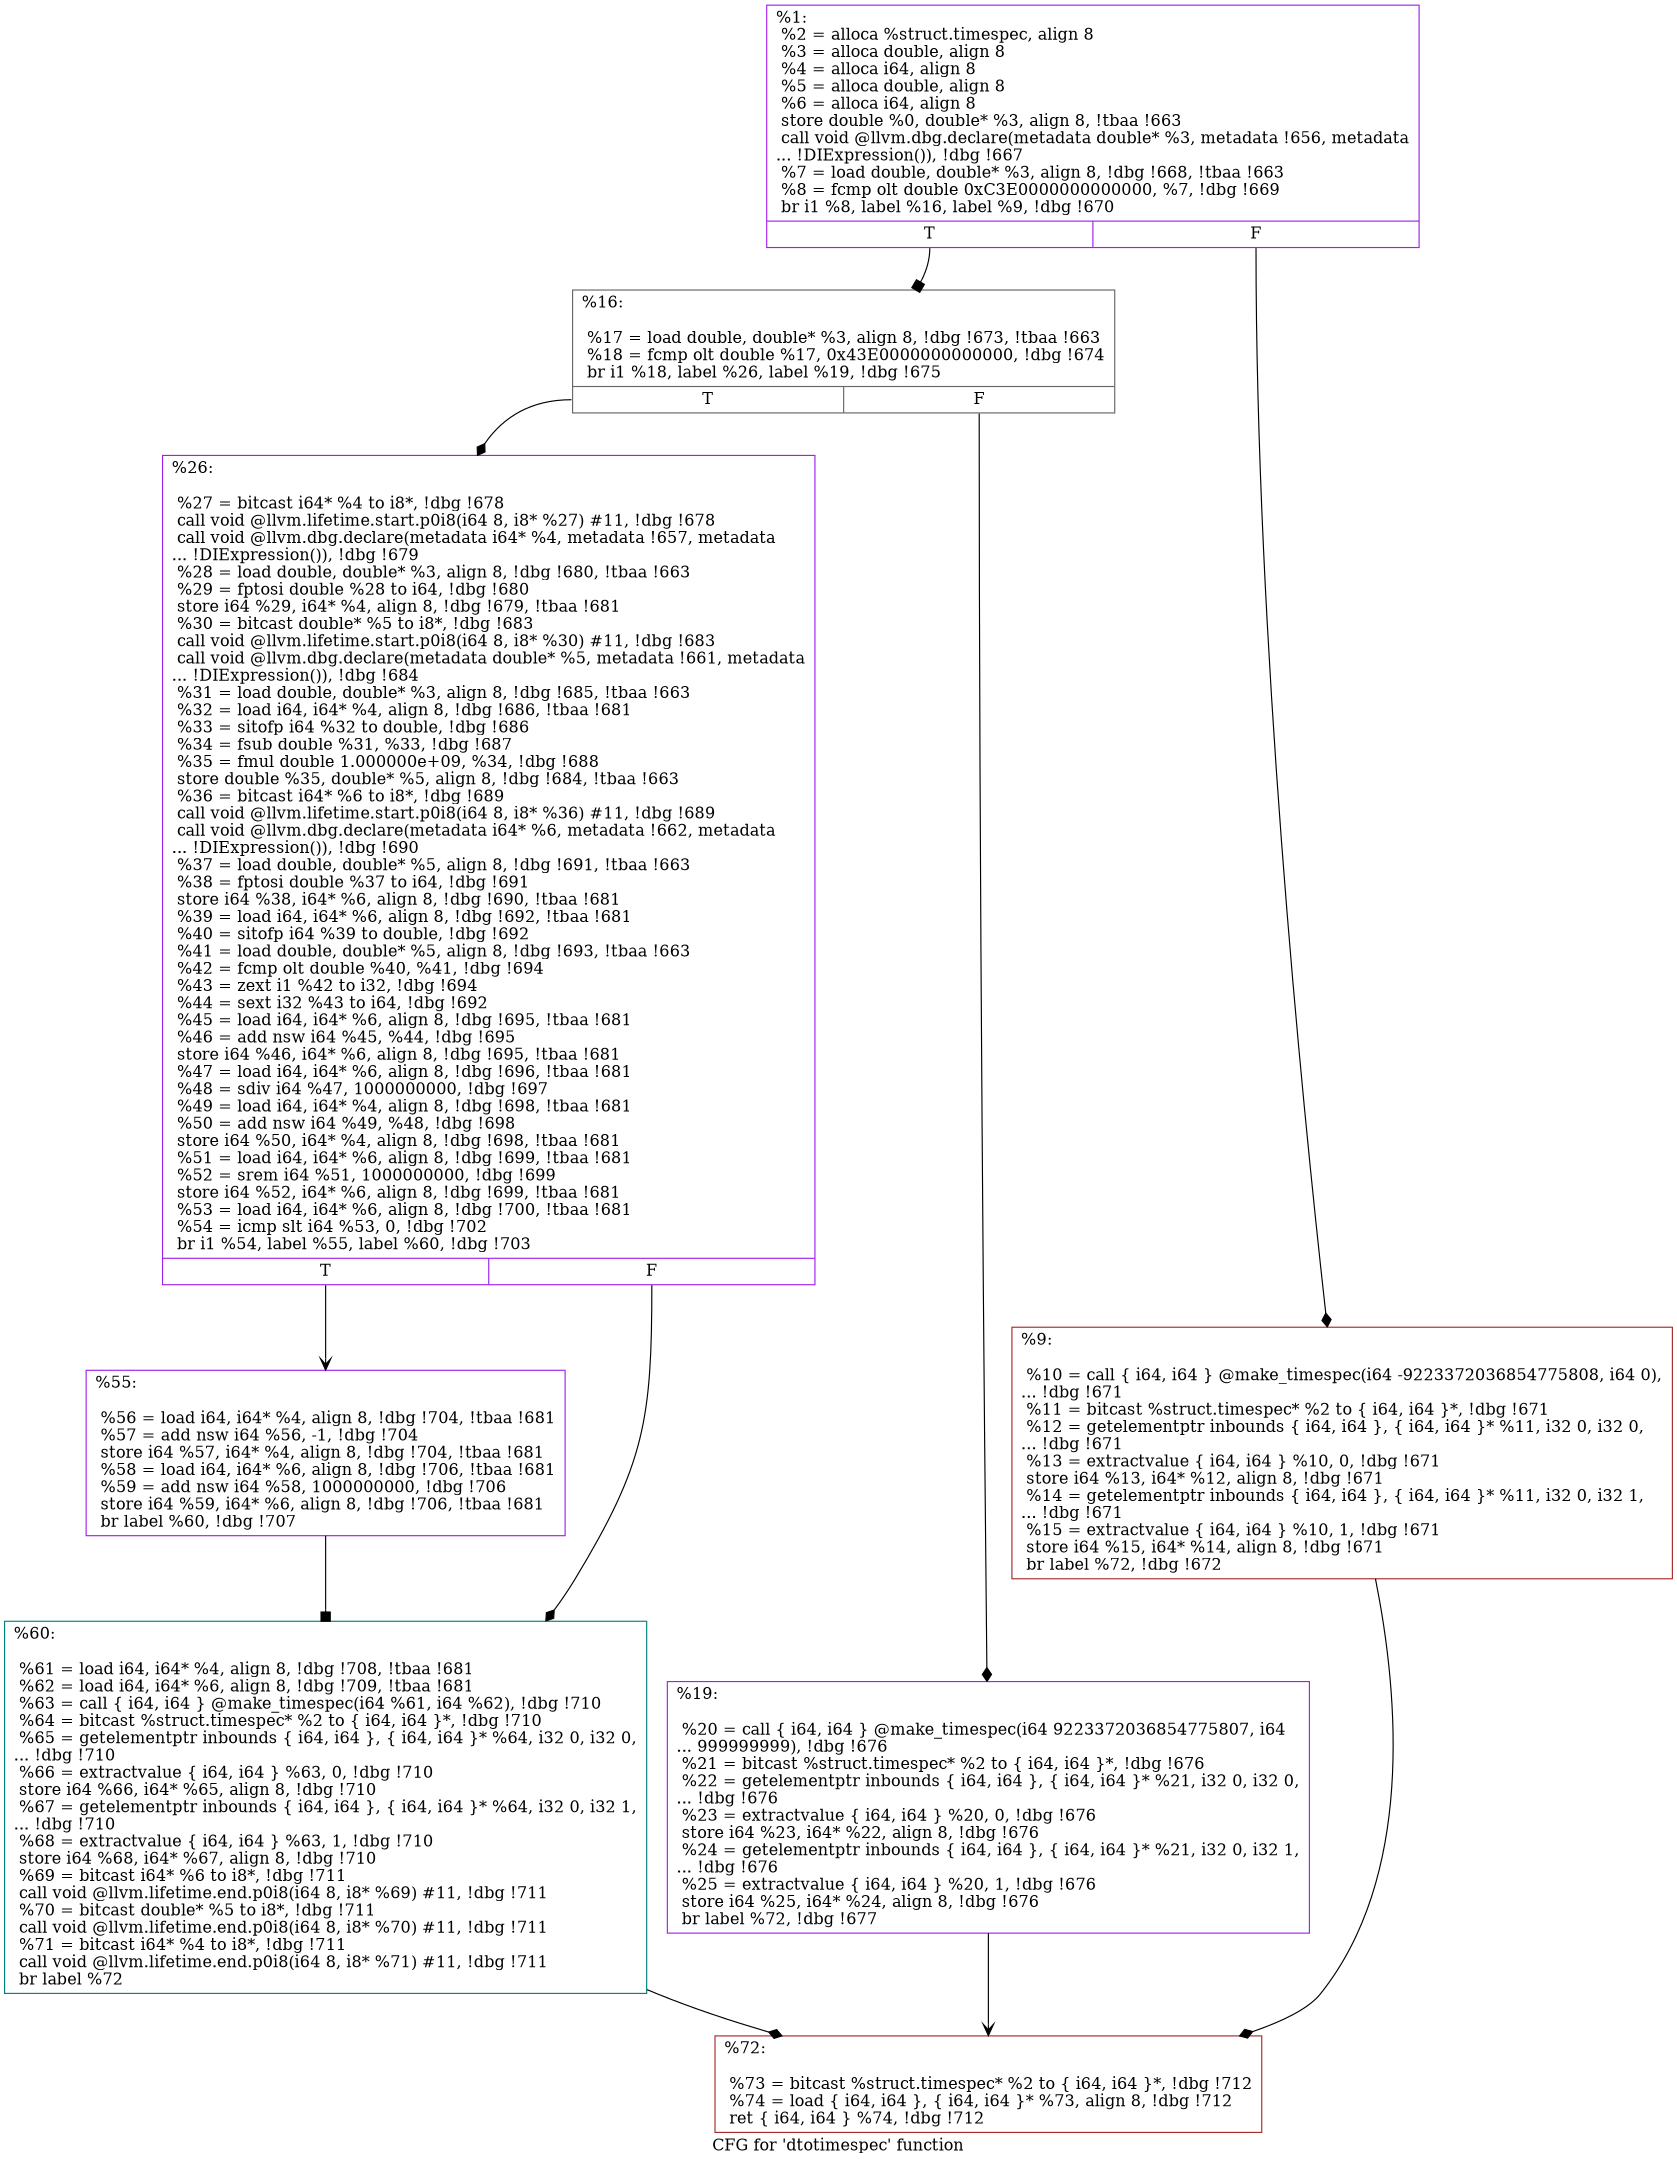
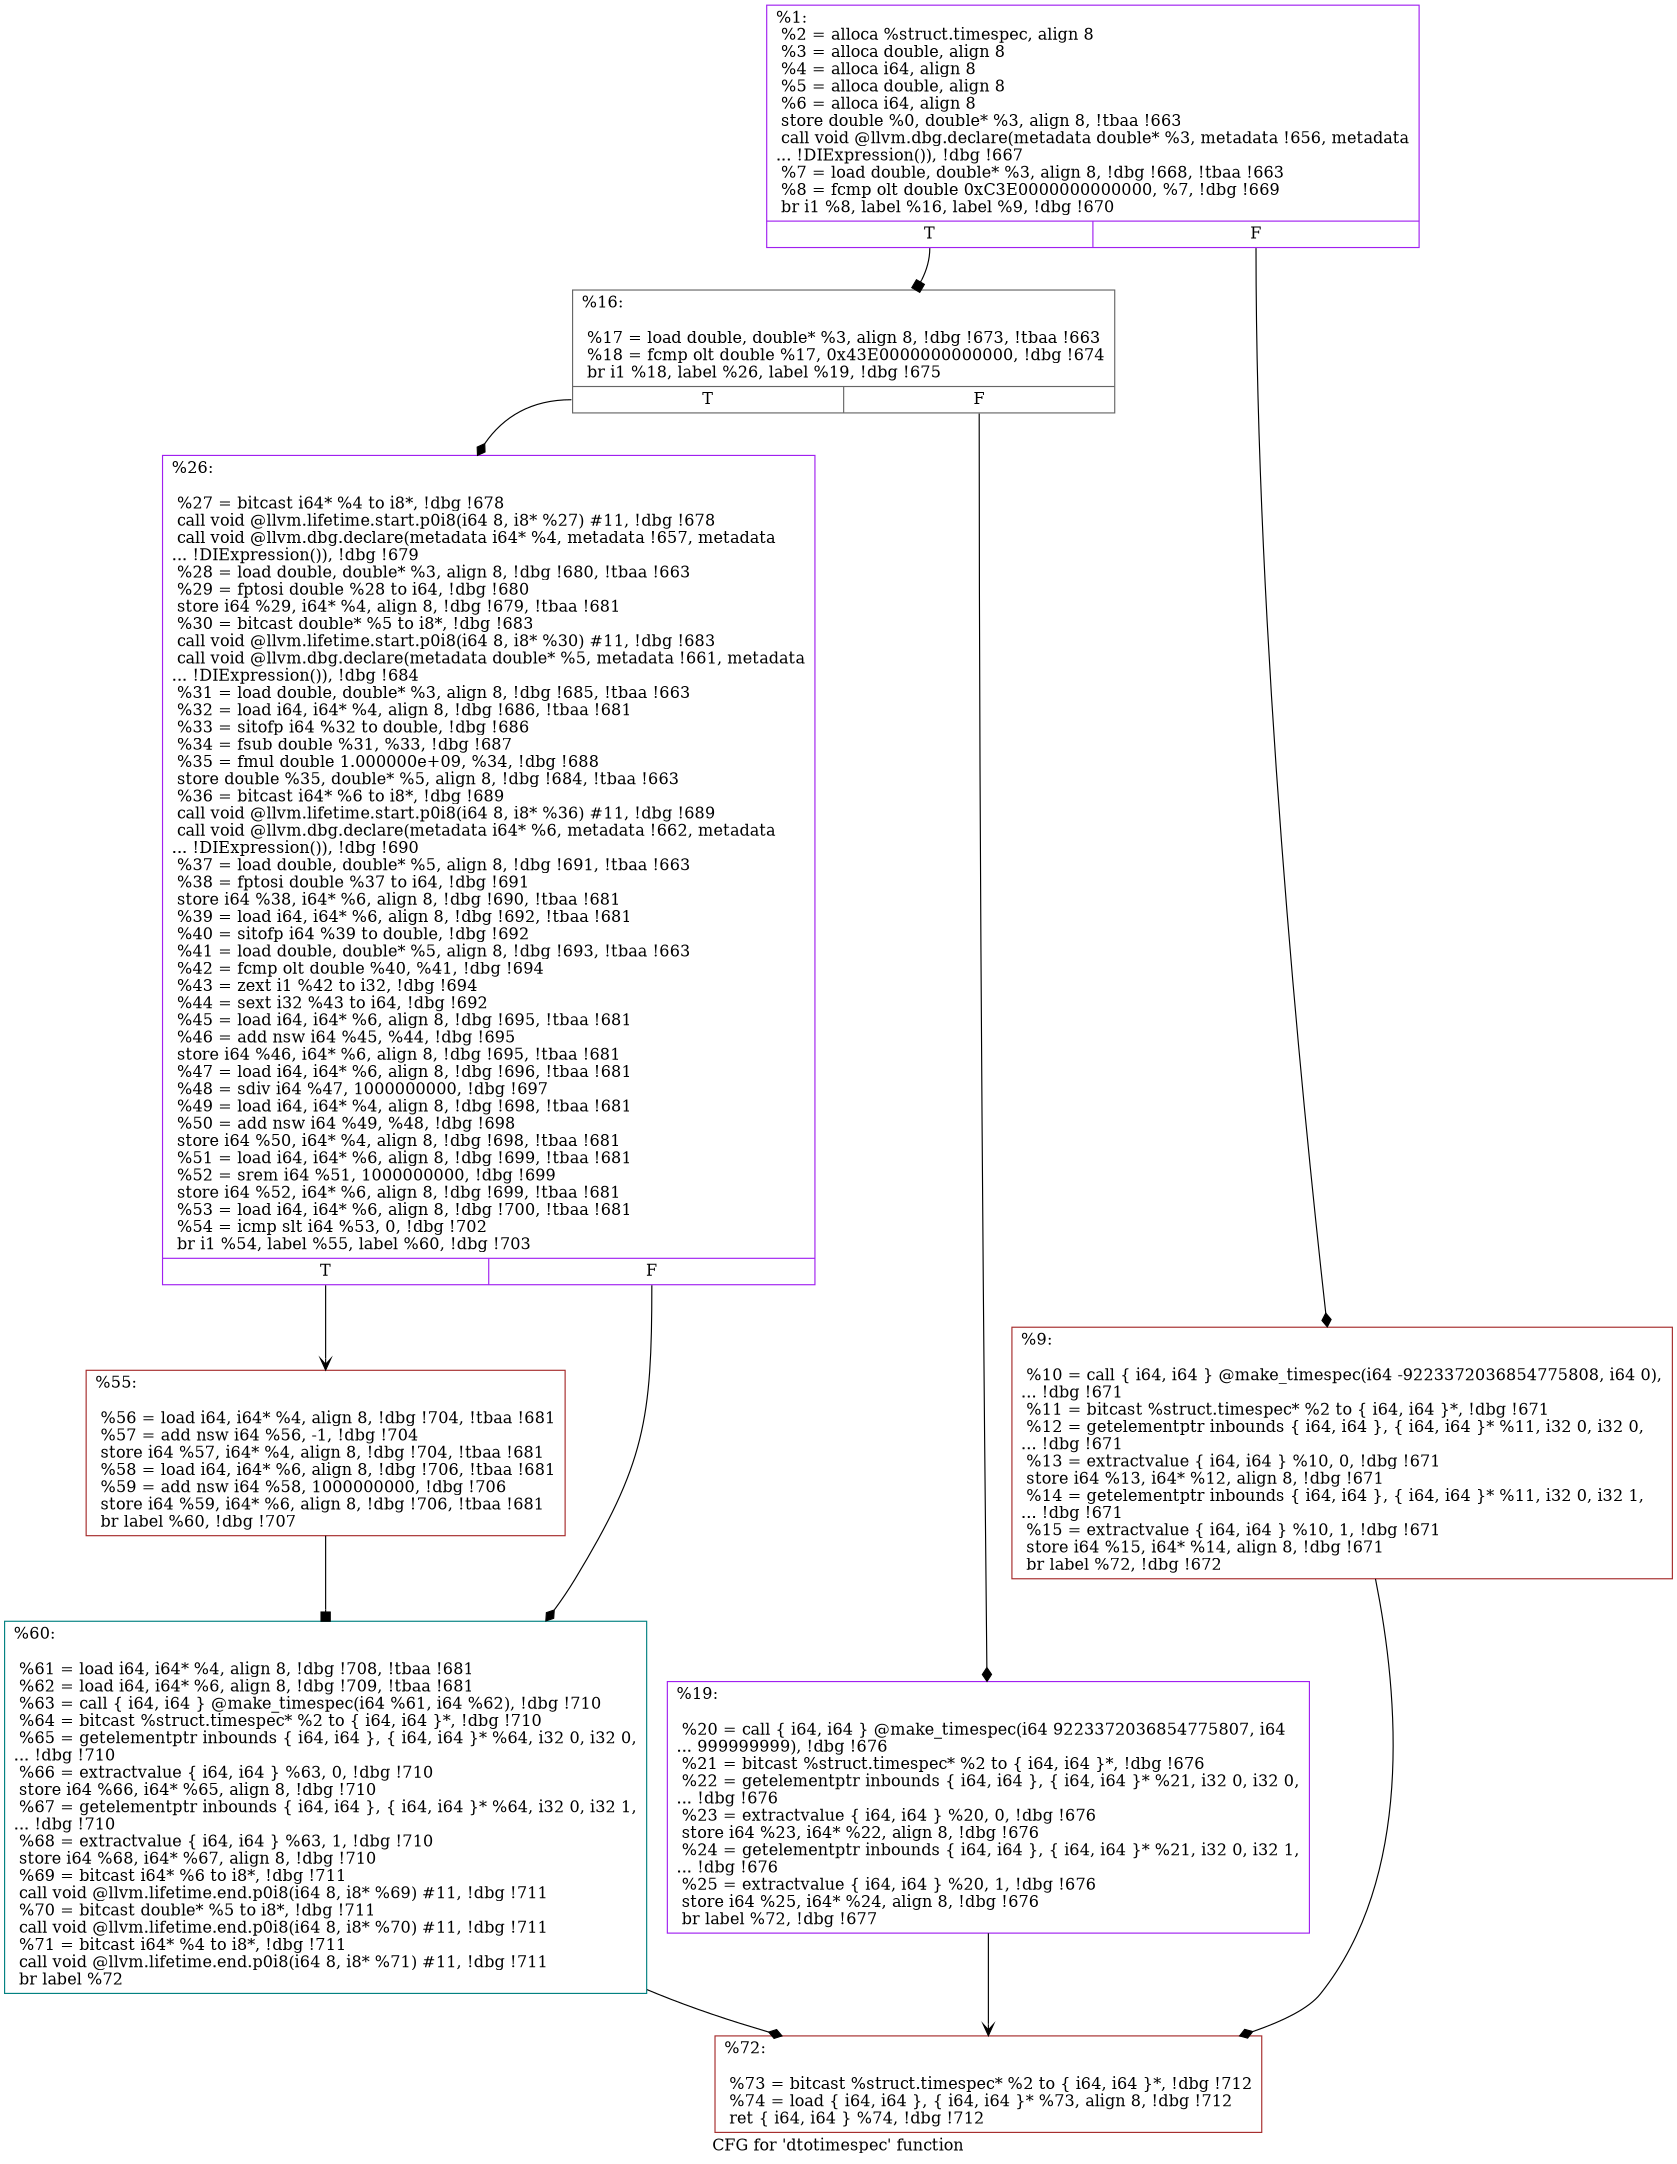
node "%55:": color purple -> brown
